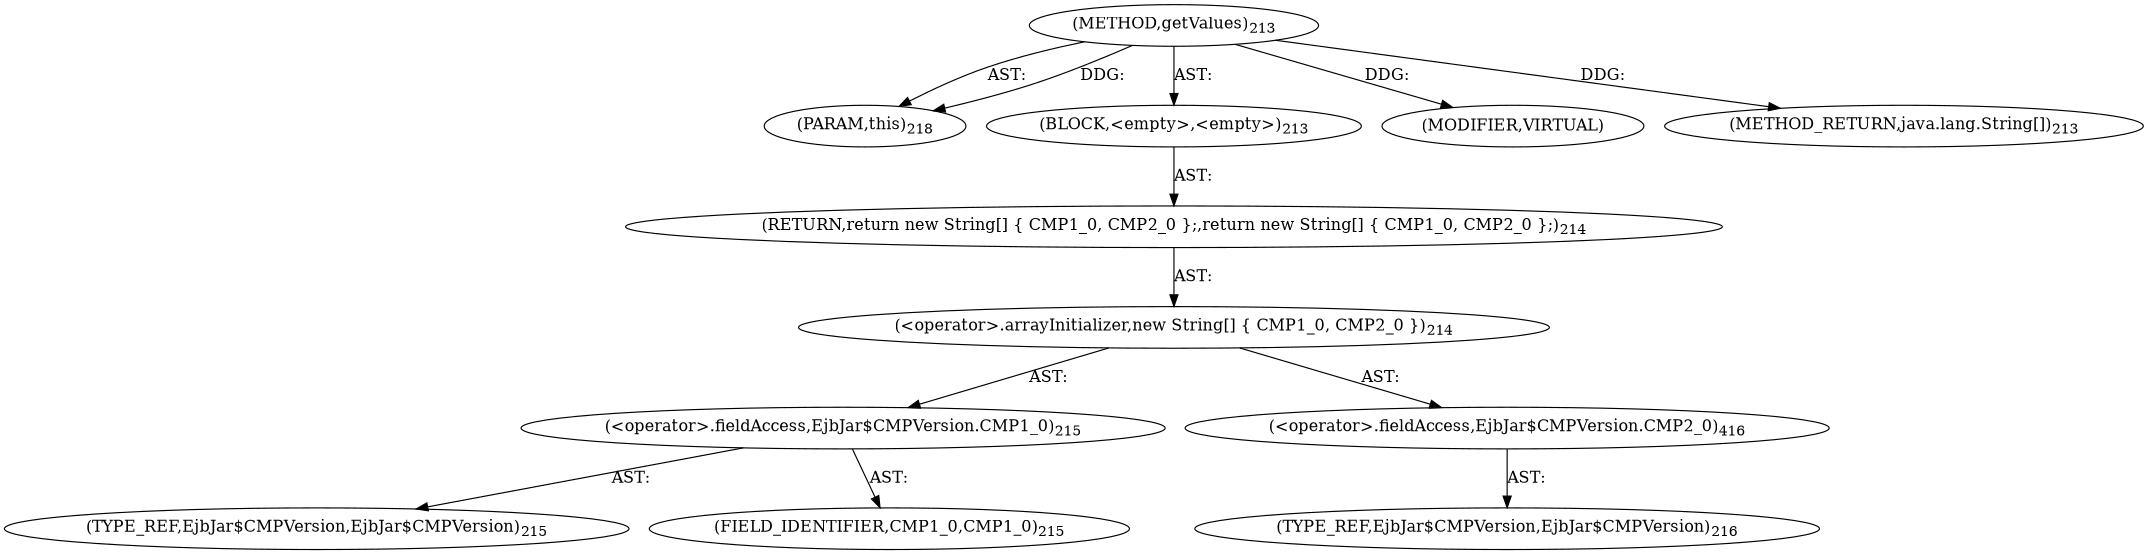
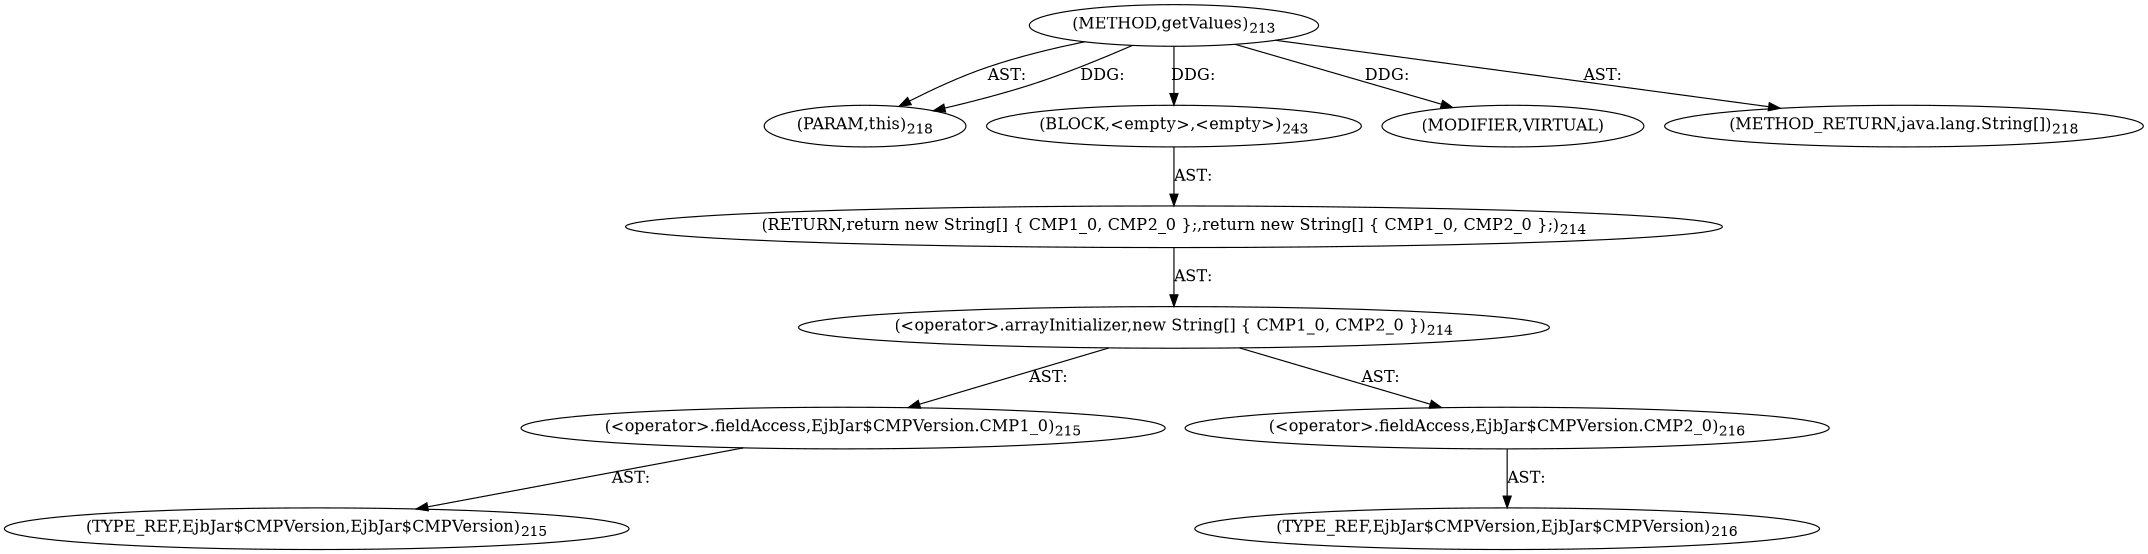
edge "(METHOD,getValues)" -> "(BLOCK,<empty>,<empty>)": label "AST: " -> "DDG: "
edge "(METHOD,getValues)" -> "(METHOD_RETURN,java.lang.String[])": label "DDG: " -> "AST: "
node "(BLOCK,<empty>,<empty>)": text "213" -> "243"
node "(METHOD_RETURN,java.lang.String[])": text "213" -> "218"
node "(<operator>.fieldAccess,EjbJar$CMPVersion.CMP2_0)": text "416" -> "216"
node "(FIELD_IDENTIFIER,CMP1_0,CMP1_0)": removed
